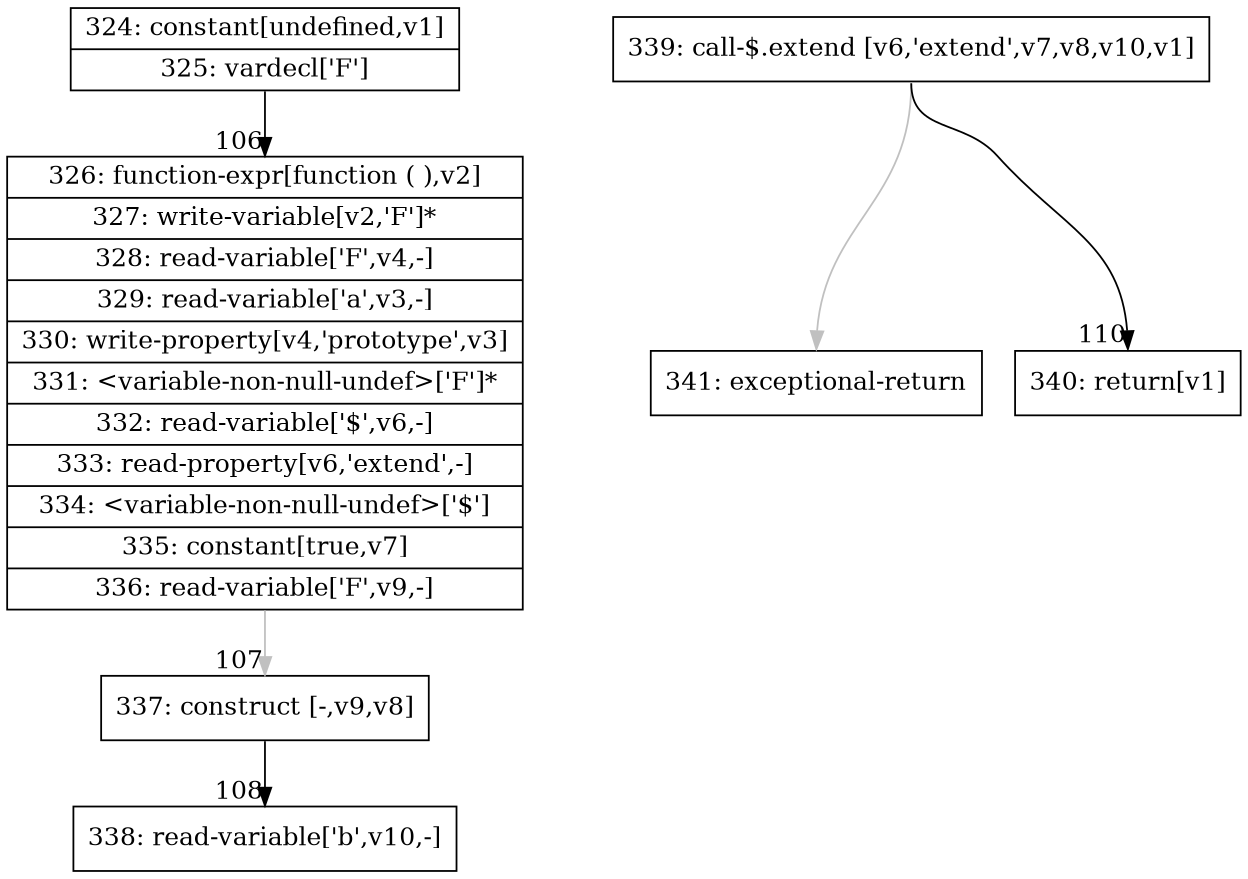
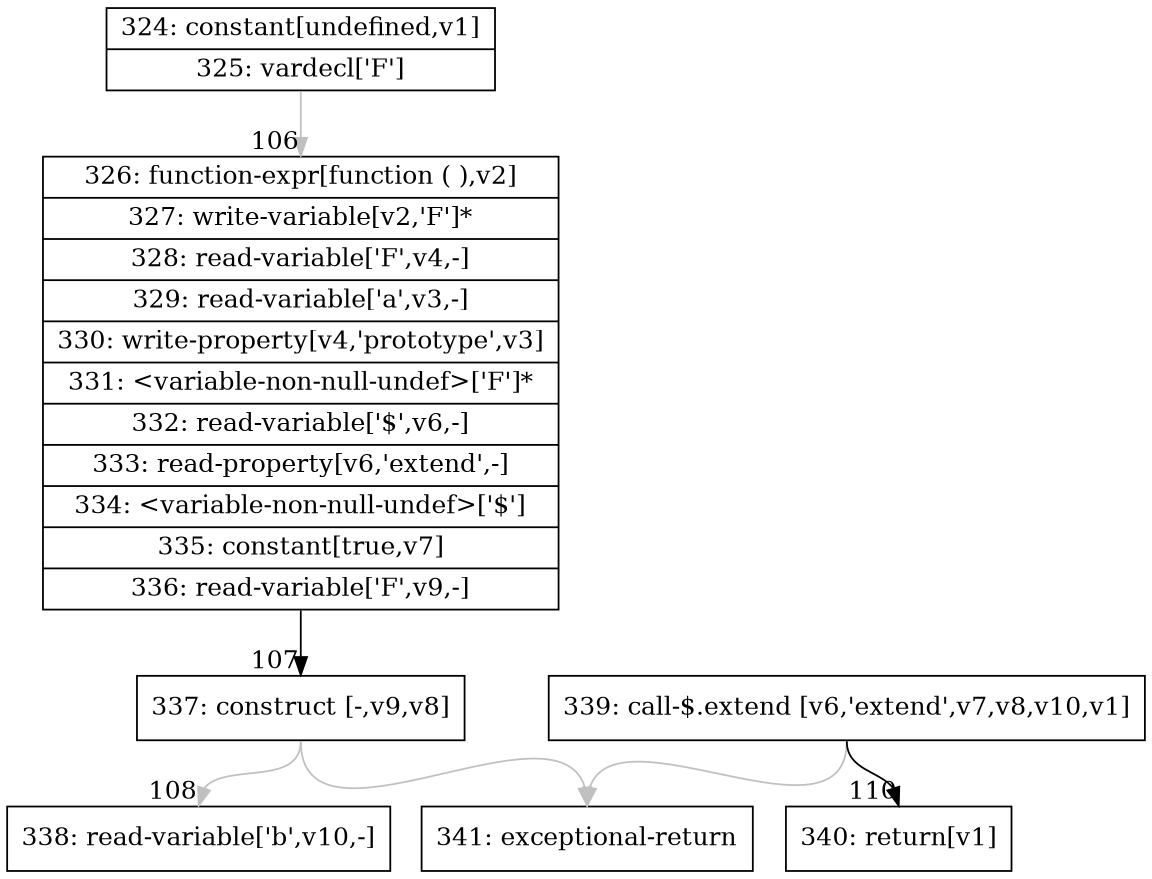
edge "324: constant[undefined,v1]" -> "326: function-expr[function ( ),v2]": color black -> gray
edge "326: function-expr[function ( ),v2]" -> "337: construct [-,v9,v8]": color gray -> black
edge "337: construct [-,v9,v8]" -> "338: read-variable['b',v10,-]": color black -> gray
edge "337: construct [-,v9,v8]" -> "341: exceptional-return": added
